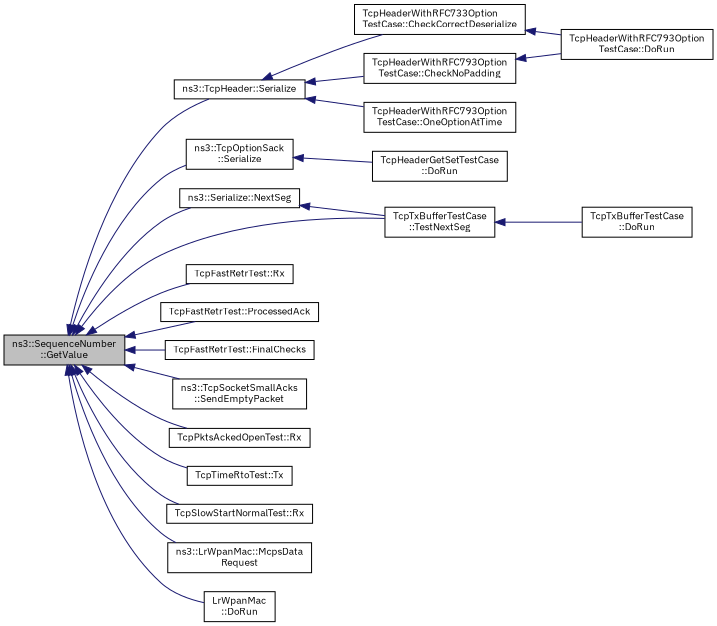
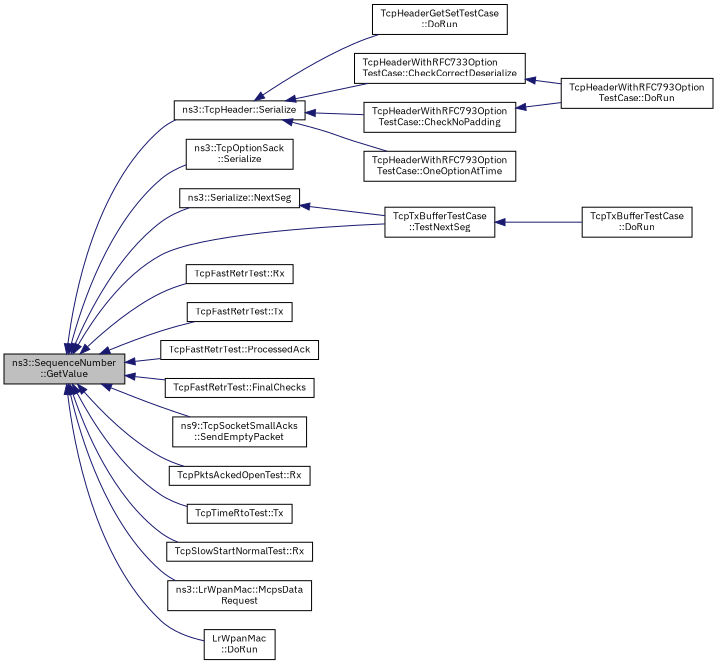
edge "TcpHeaderGetSetTestCase ::DoRun" -> "ns3::TcpOptionSack ::Serialize": now "TcpHeaderGetSetTestCase ::DoRun" -> "ns3::TcpHeader::Serialize"
node "TcpFastRetrTest::Tx": added
node "ns3::TcpSocketSmallAcks ::SendEmptyPacket": label "ns3::TcpSocketSmallAcks ::SendEmptyPacket" -> "ns9::TcpSocketSmallAcks ::SendEmptyPacket"
